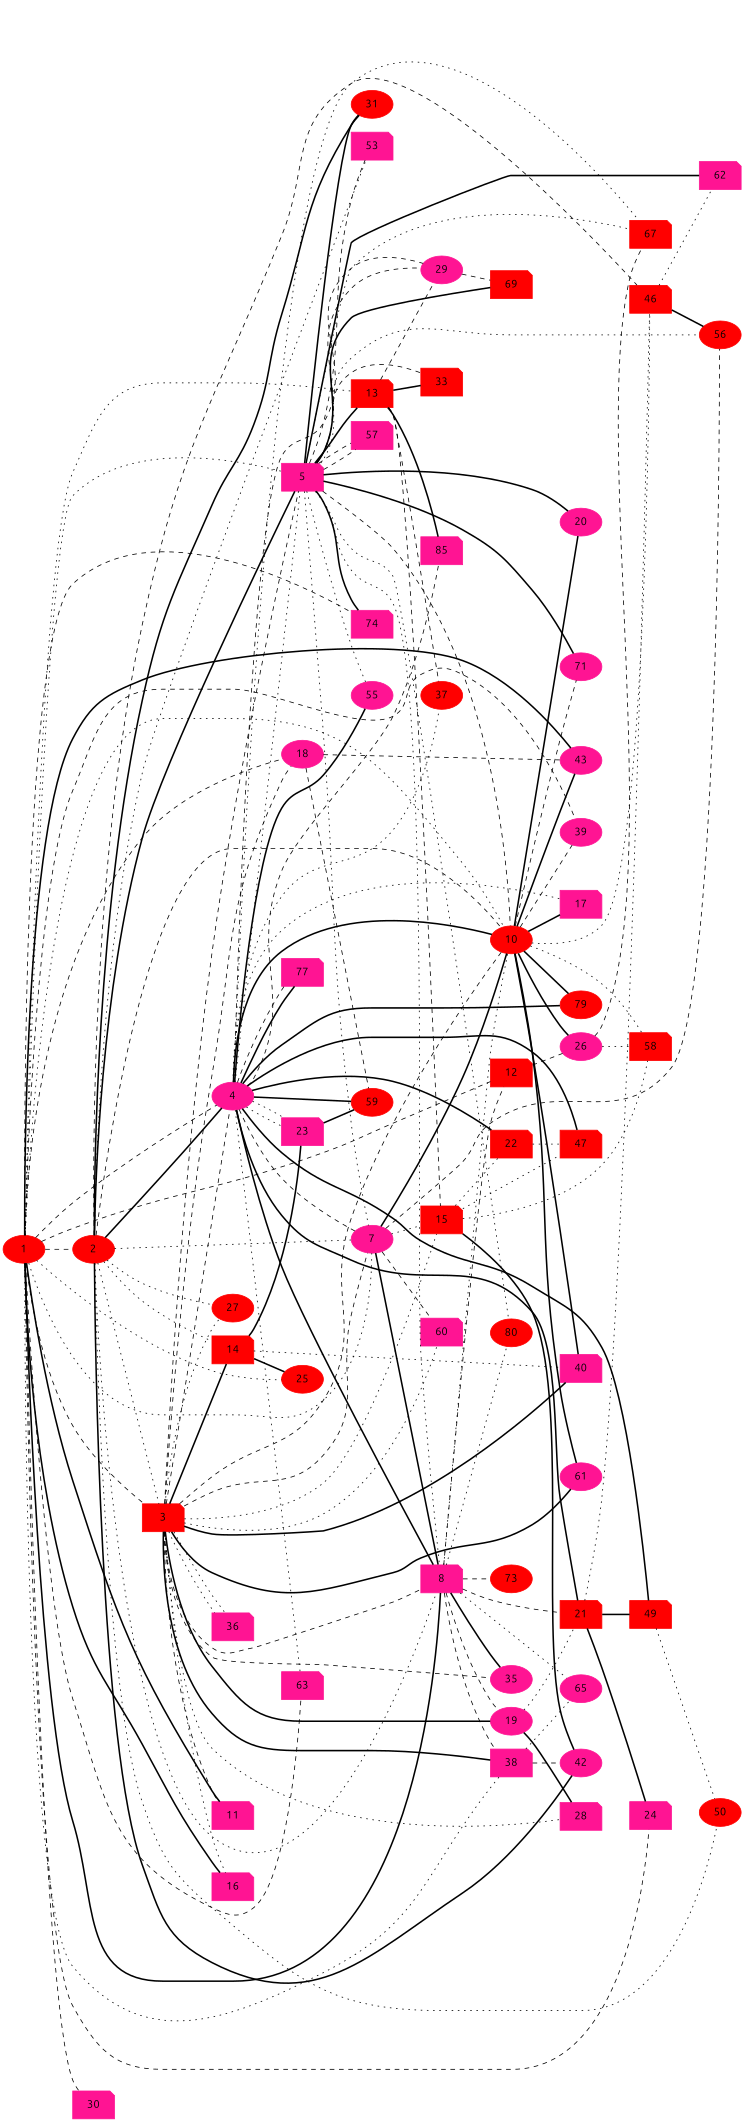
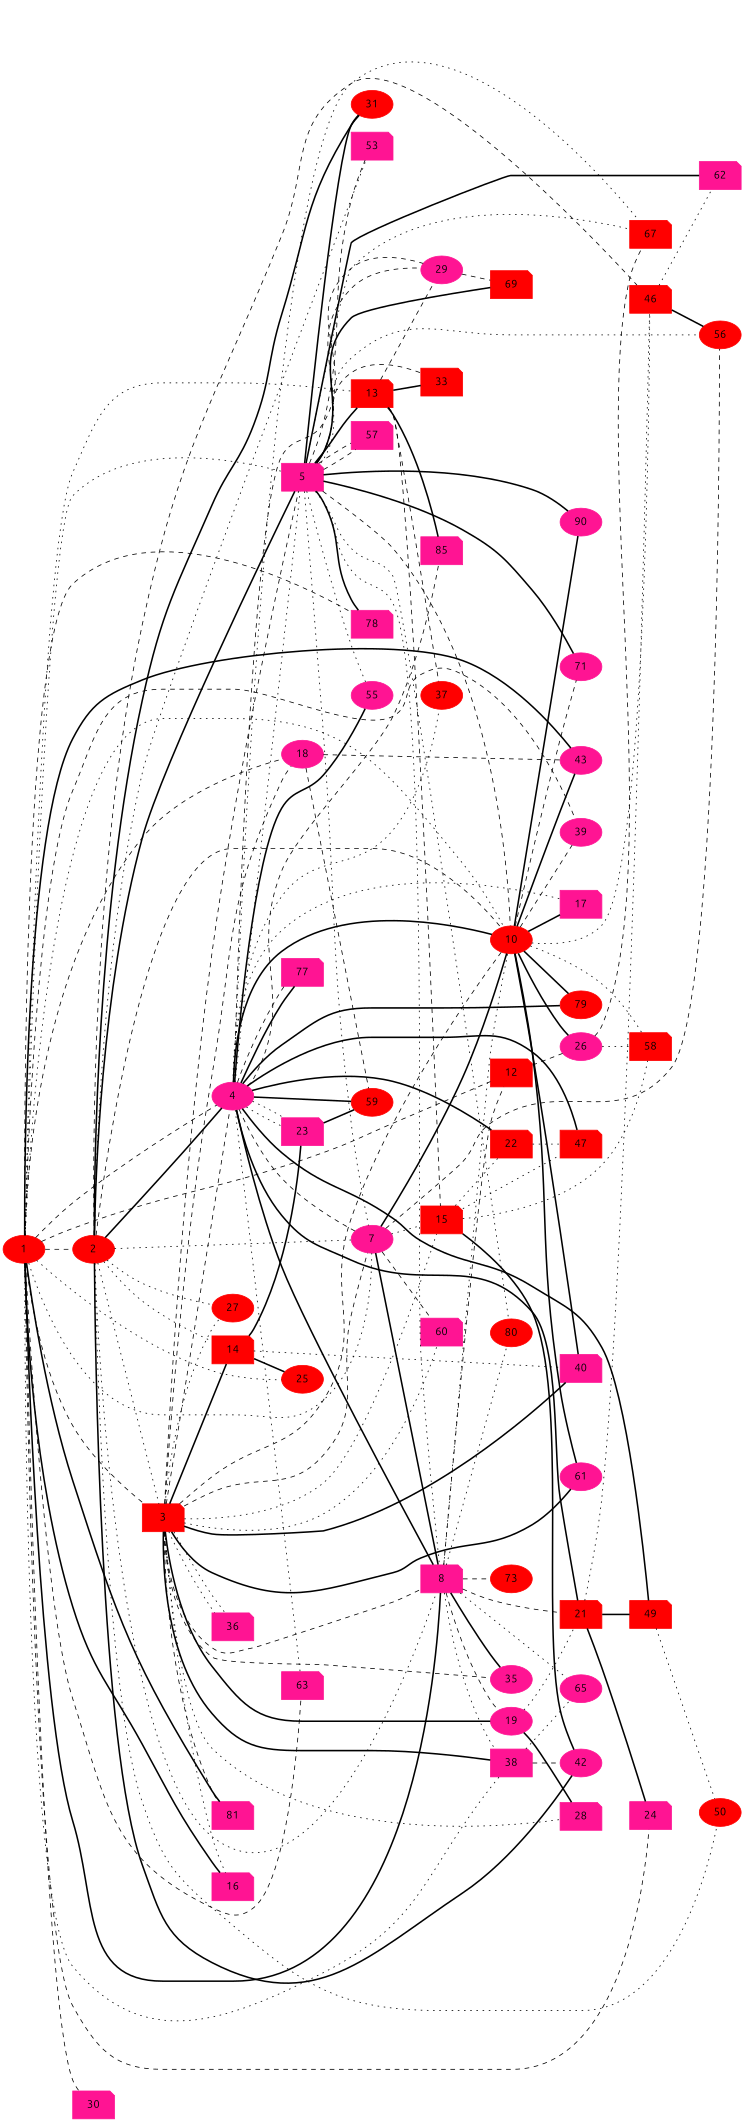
node "20": label "20" -> "90"
node "74": label "74" -> "78"
edge "8" -- "38": style dashed -> dotted
node "11": label "11" -> "81"
